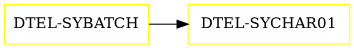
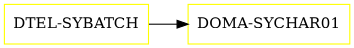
node "DTEL-SYCHAR01": label "DTEL-SYCHAR01" -> "DOMA-SYCHAR01"
